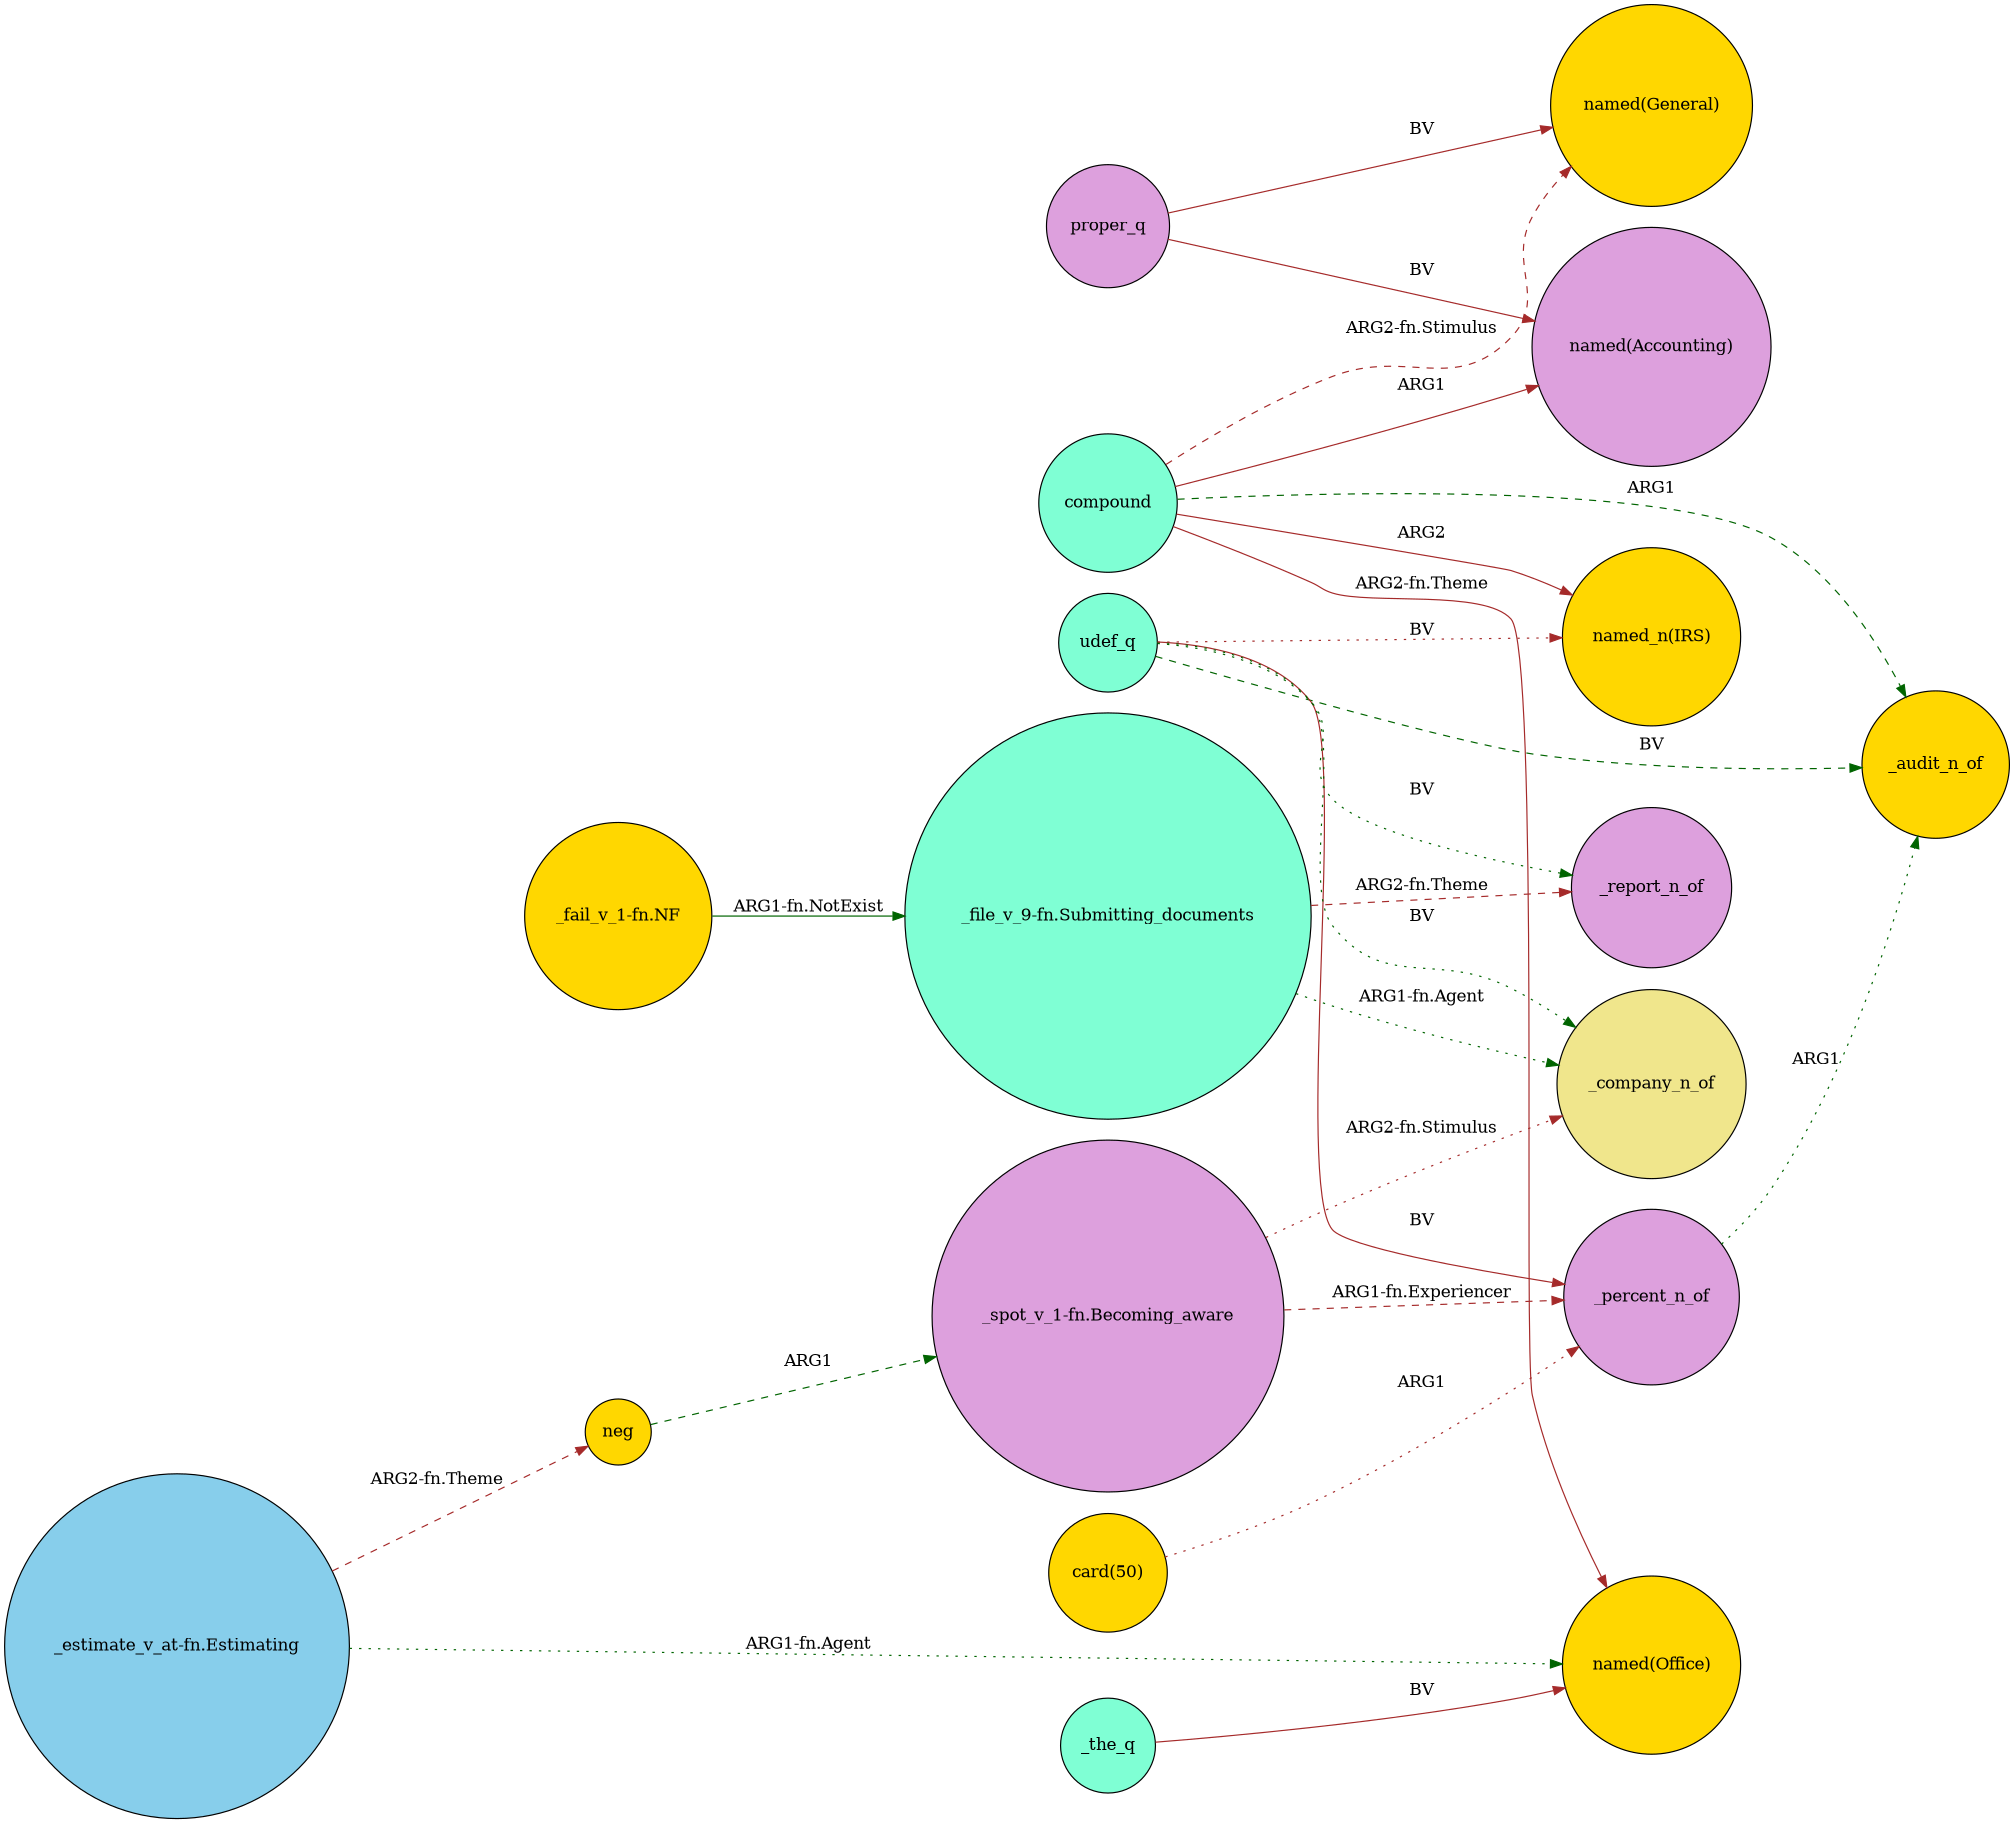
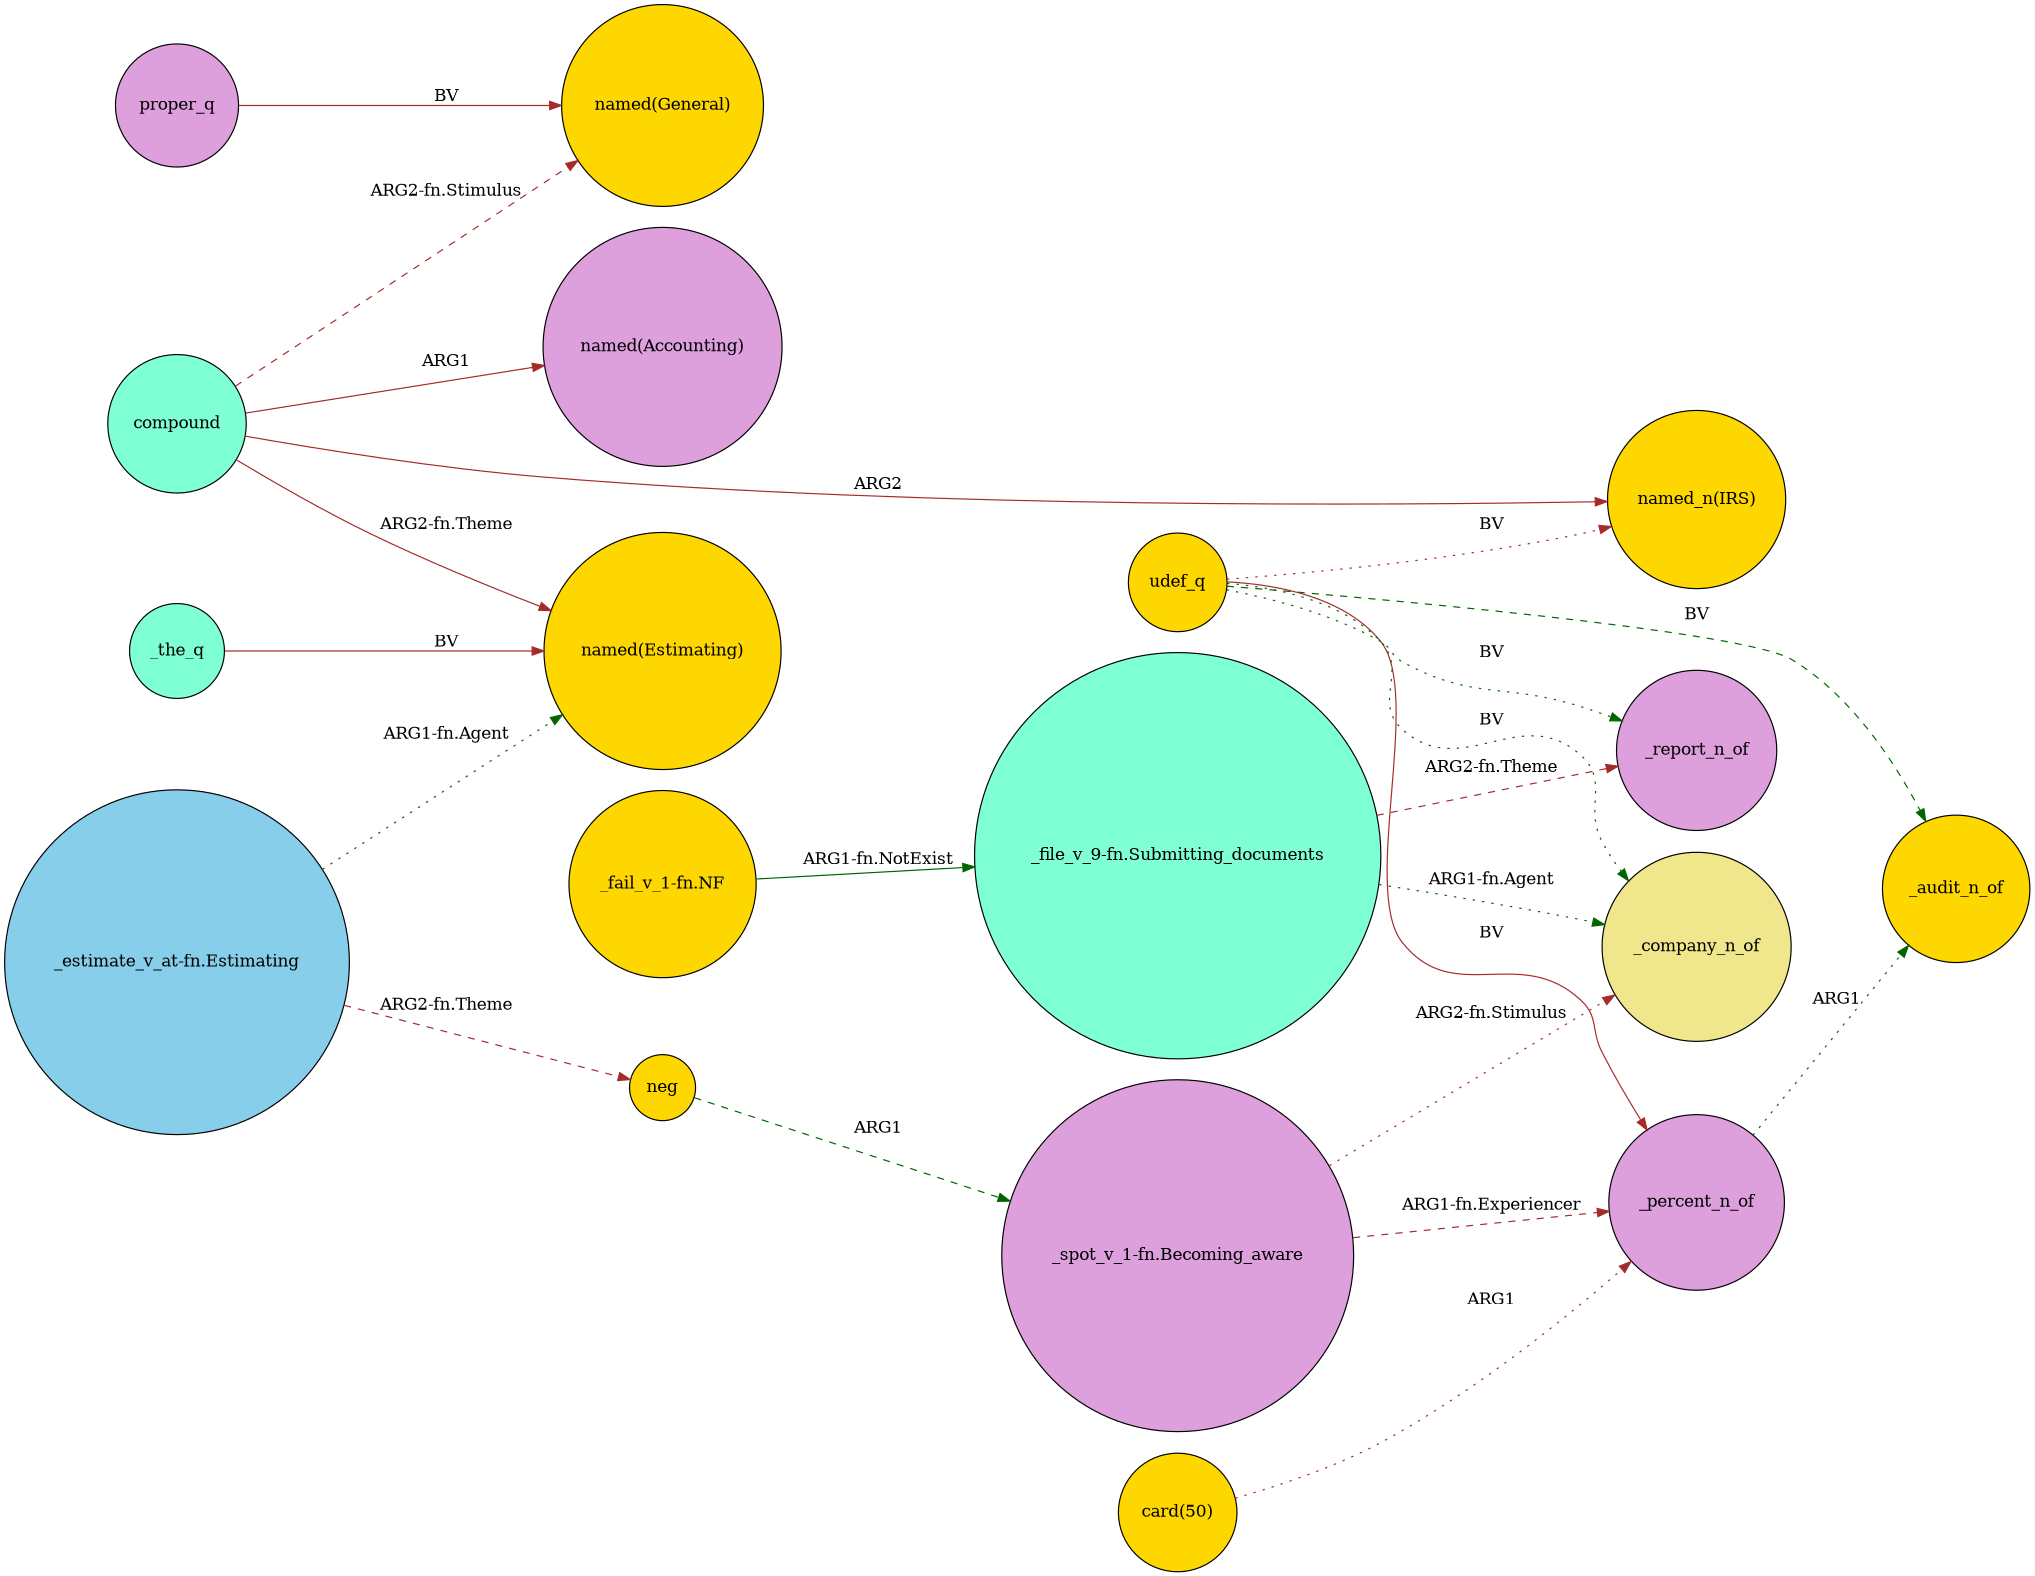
edge "proper_q" -> "named(Accounting)": removed, label "BV"
edge "compound" -> "_audit_n_of": removed, label "ARG1"
node "udef_q": fillcolor aquamarine -> gold
node "named(Office)": label "named(Office)" -> "named(Estimating)"
